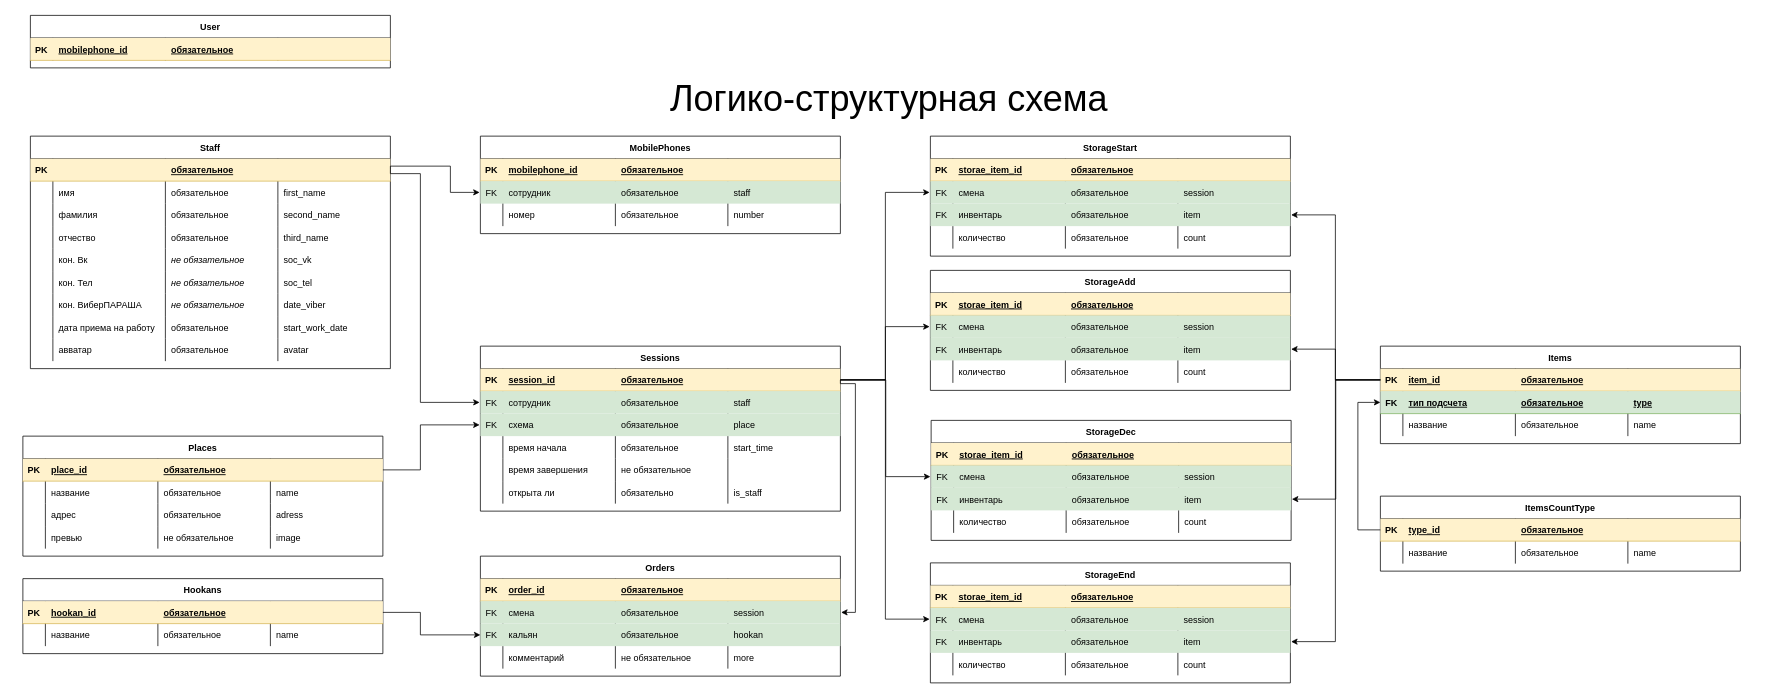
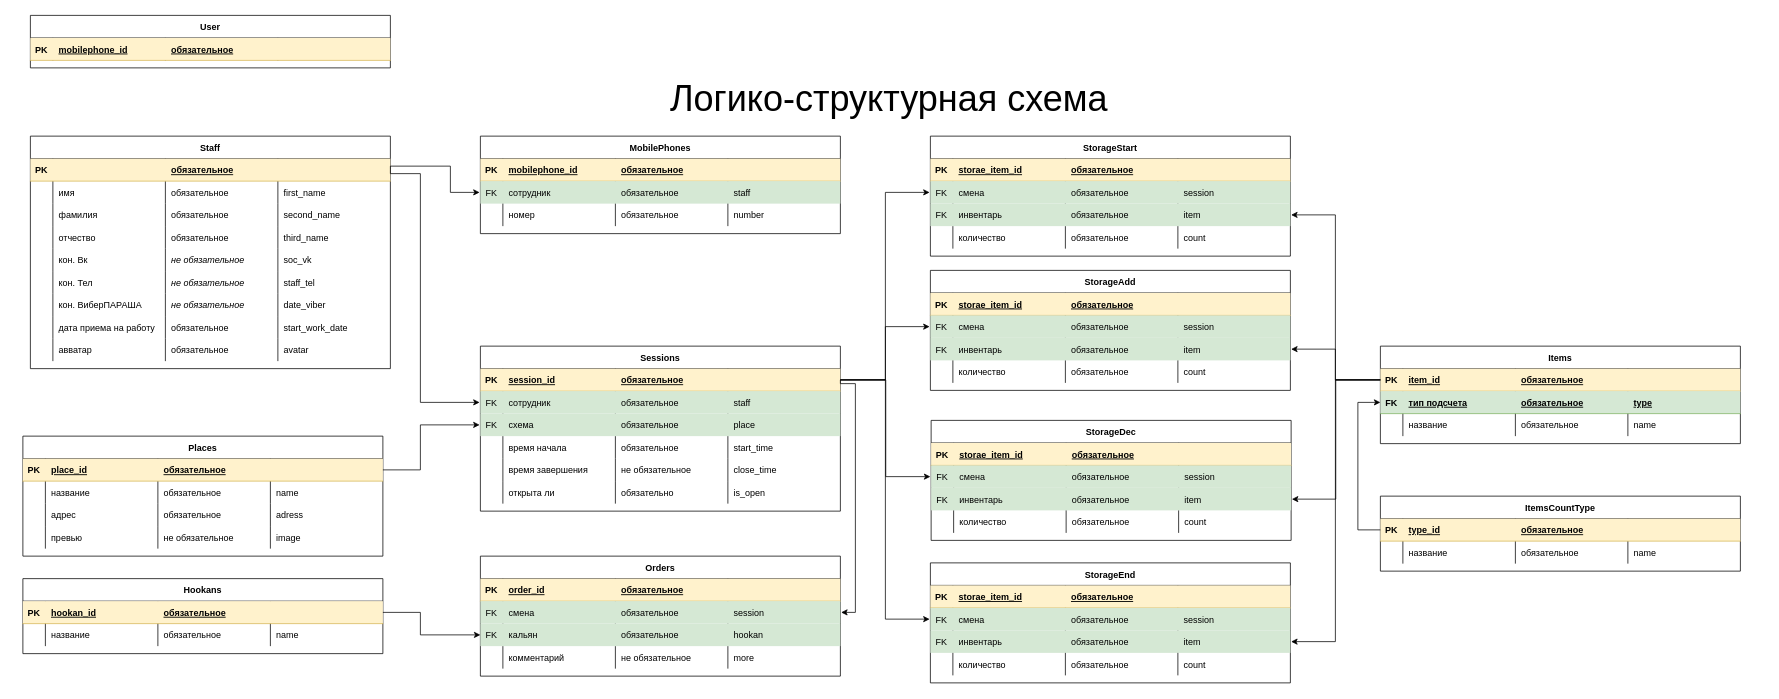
node "soc_tel": label "soc_tel" -> "staff_tel"
node "close_time": added
node "is_staff": label "is_staff" -> "is_open"
